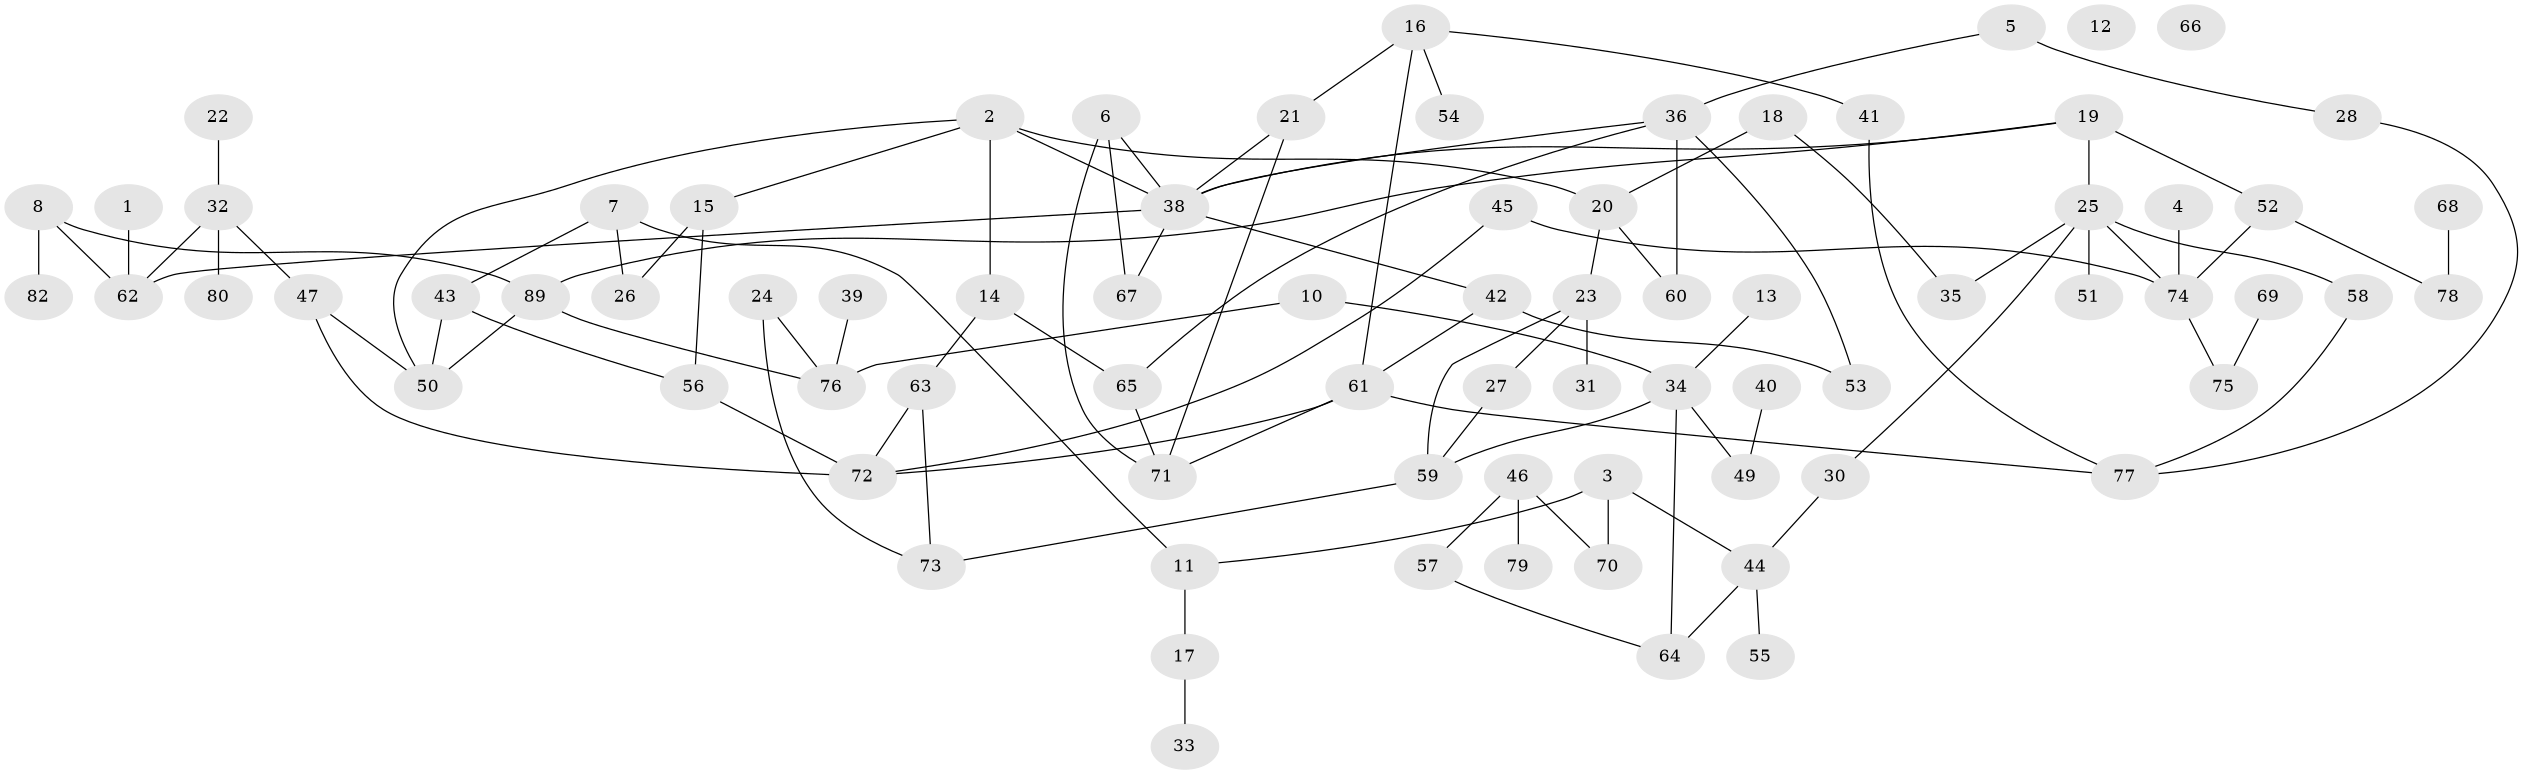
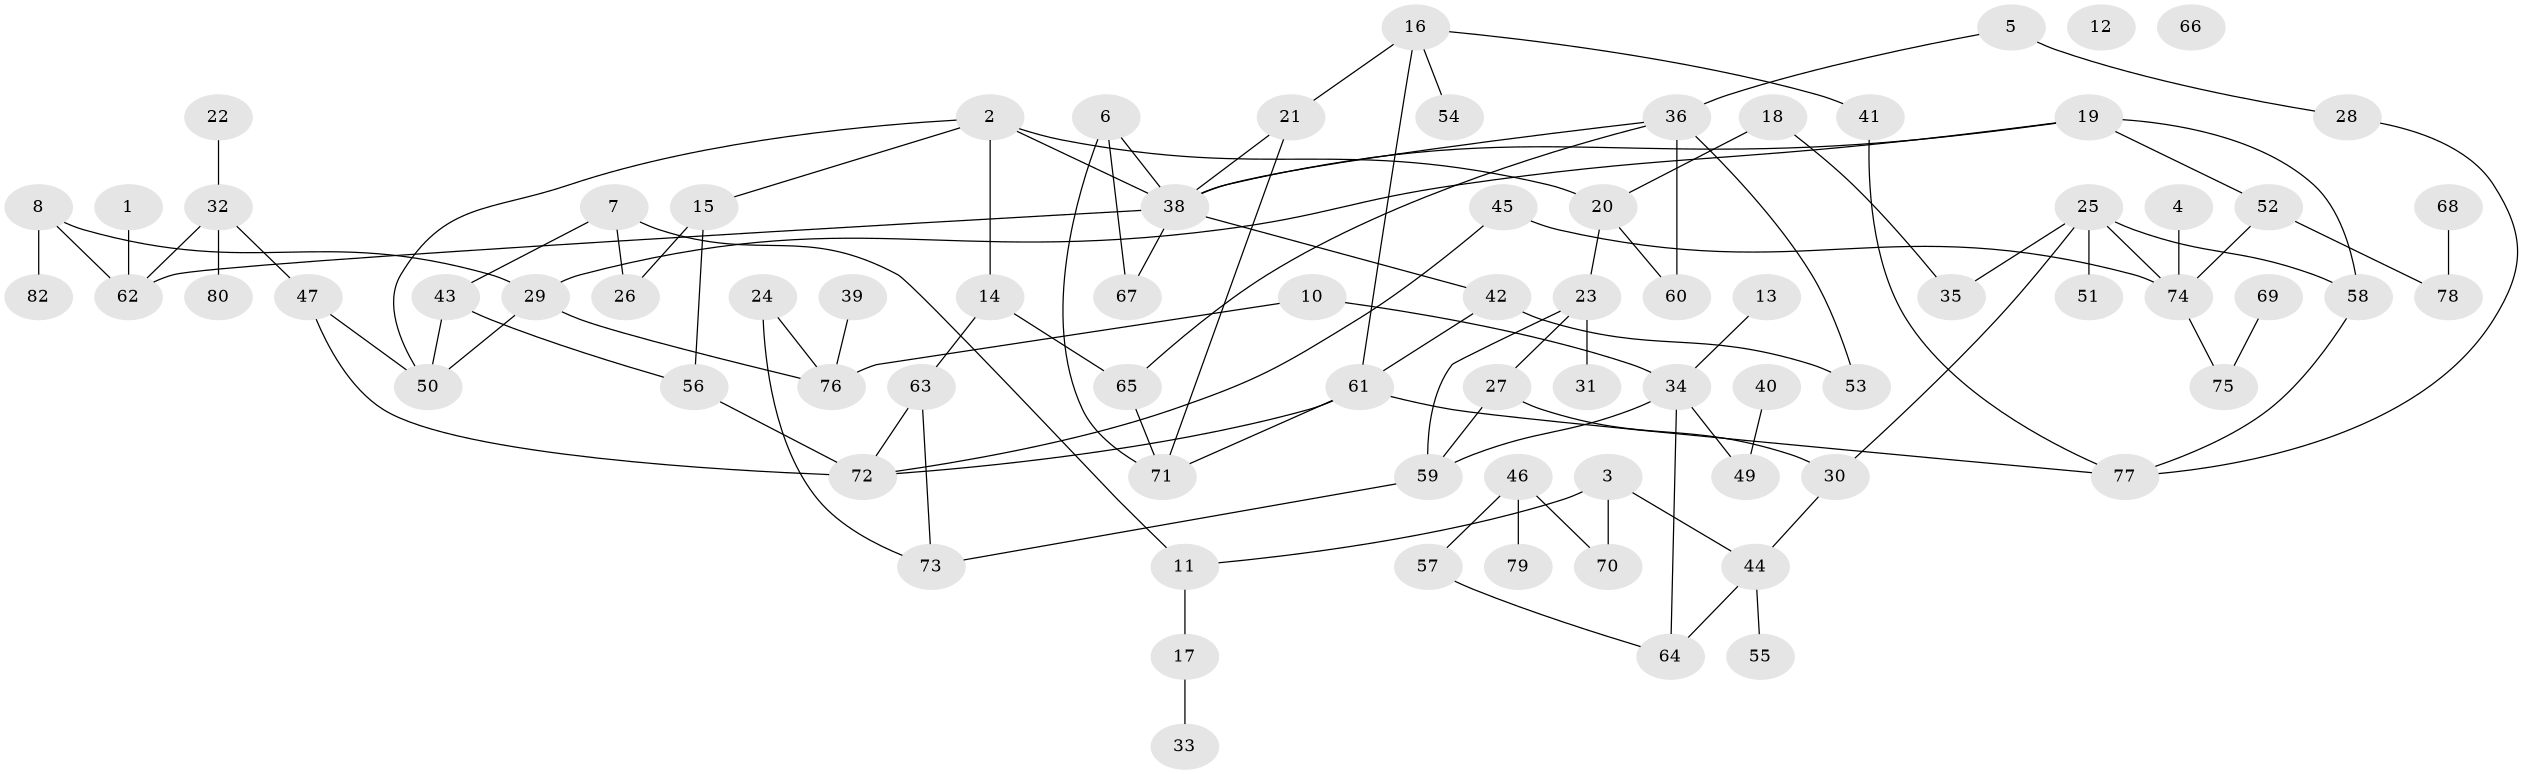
edge "19" -- "25": now "19" -- "58"
node "89": label "89" -> "29"
edge "27" -- "30": added
